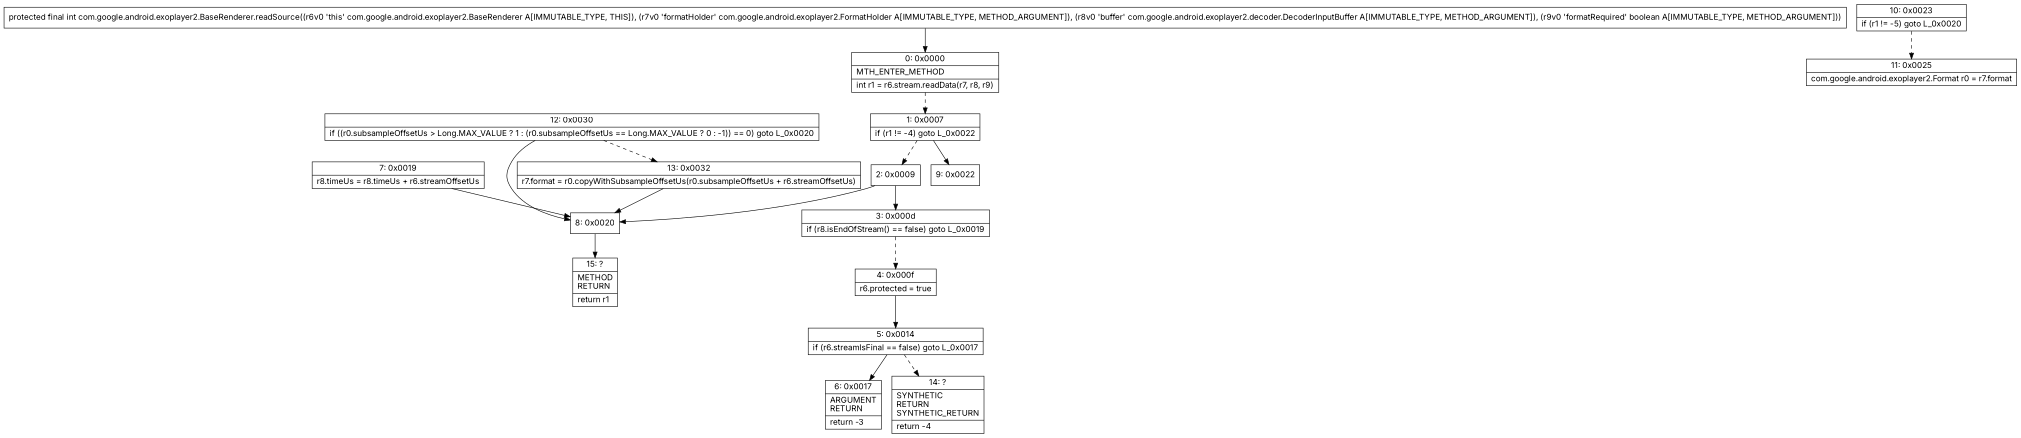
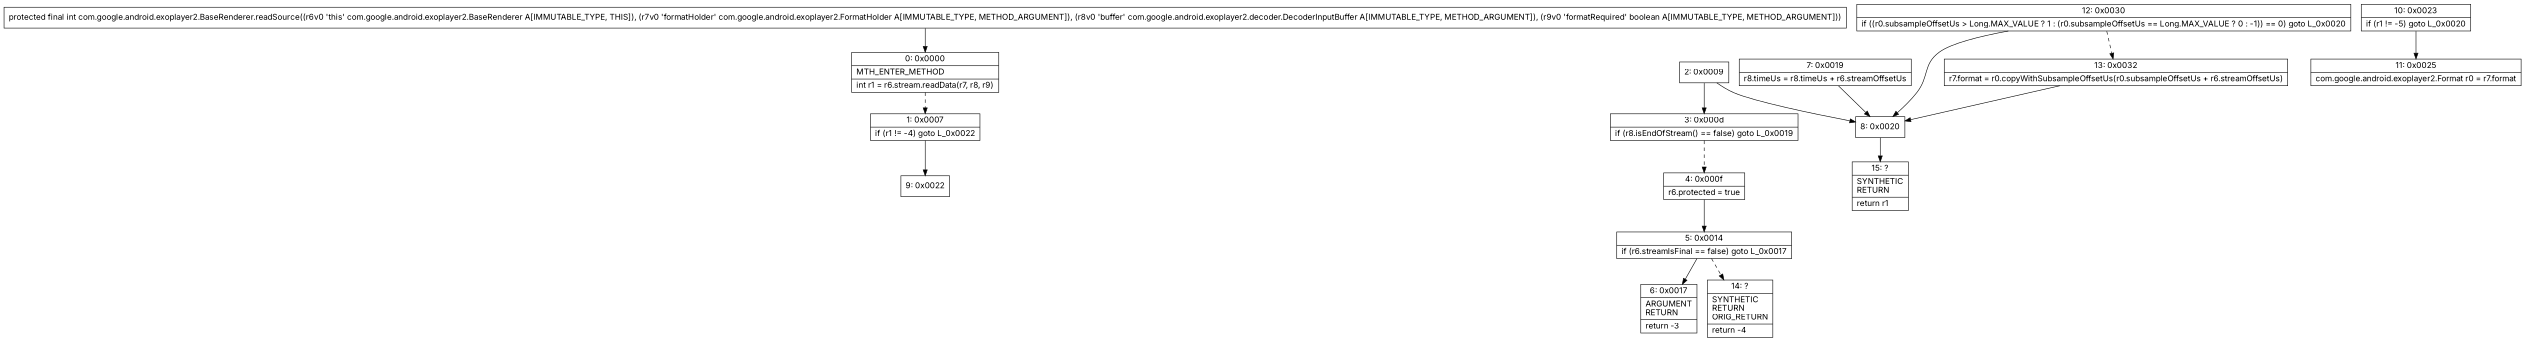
edge "10: 0x0023" -> "11: 0x0025": style dashed -> solid
edge "1: 0x0007" -> "2: 0x0009": removed
node "15: ?": text "METHOD" -> "SYNTHETIC"
node "14: ?": text "SYNTHETIC_RETURN" -> "ORIG_RETURN"
